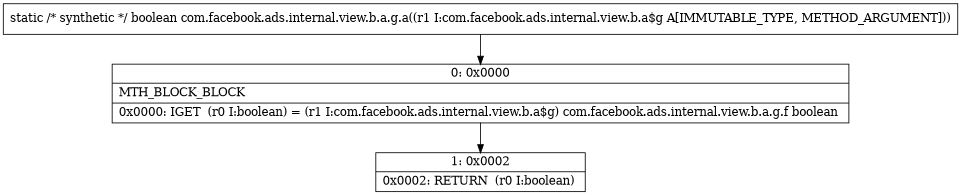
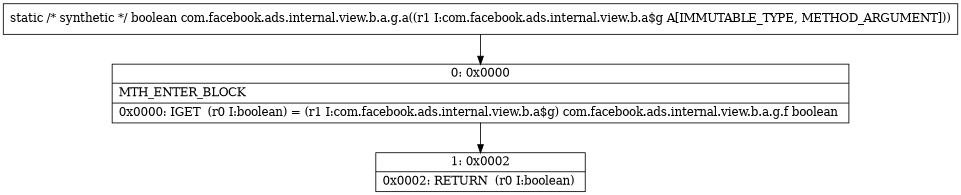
node "0: 0x0000": text "MTH_BLOCK_BLOCK" -> "MTH_ENTER_BLOCK"
